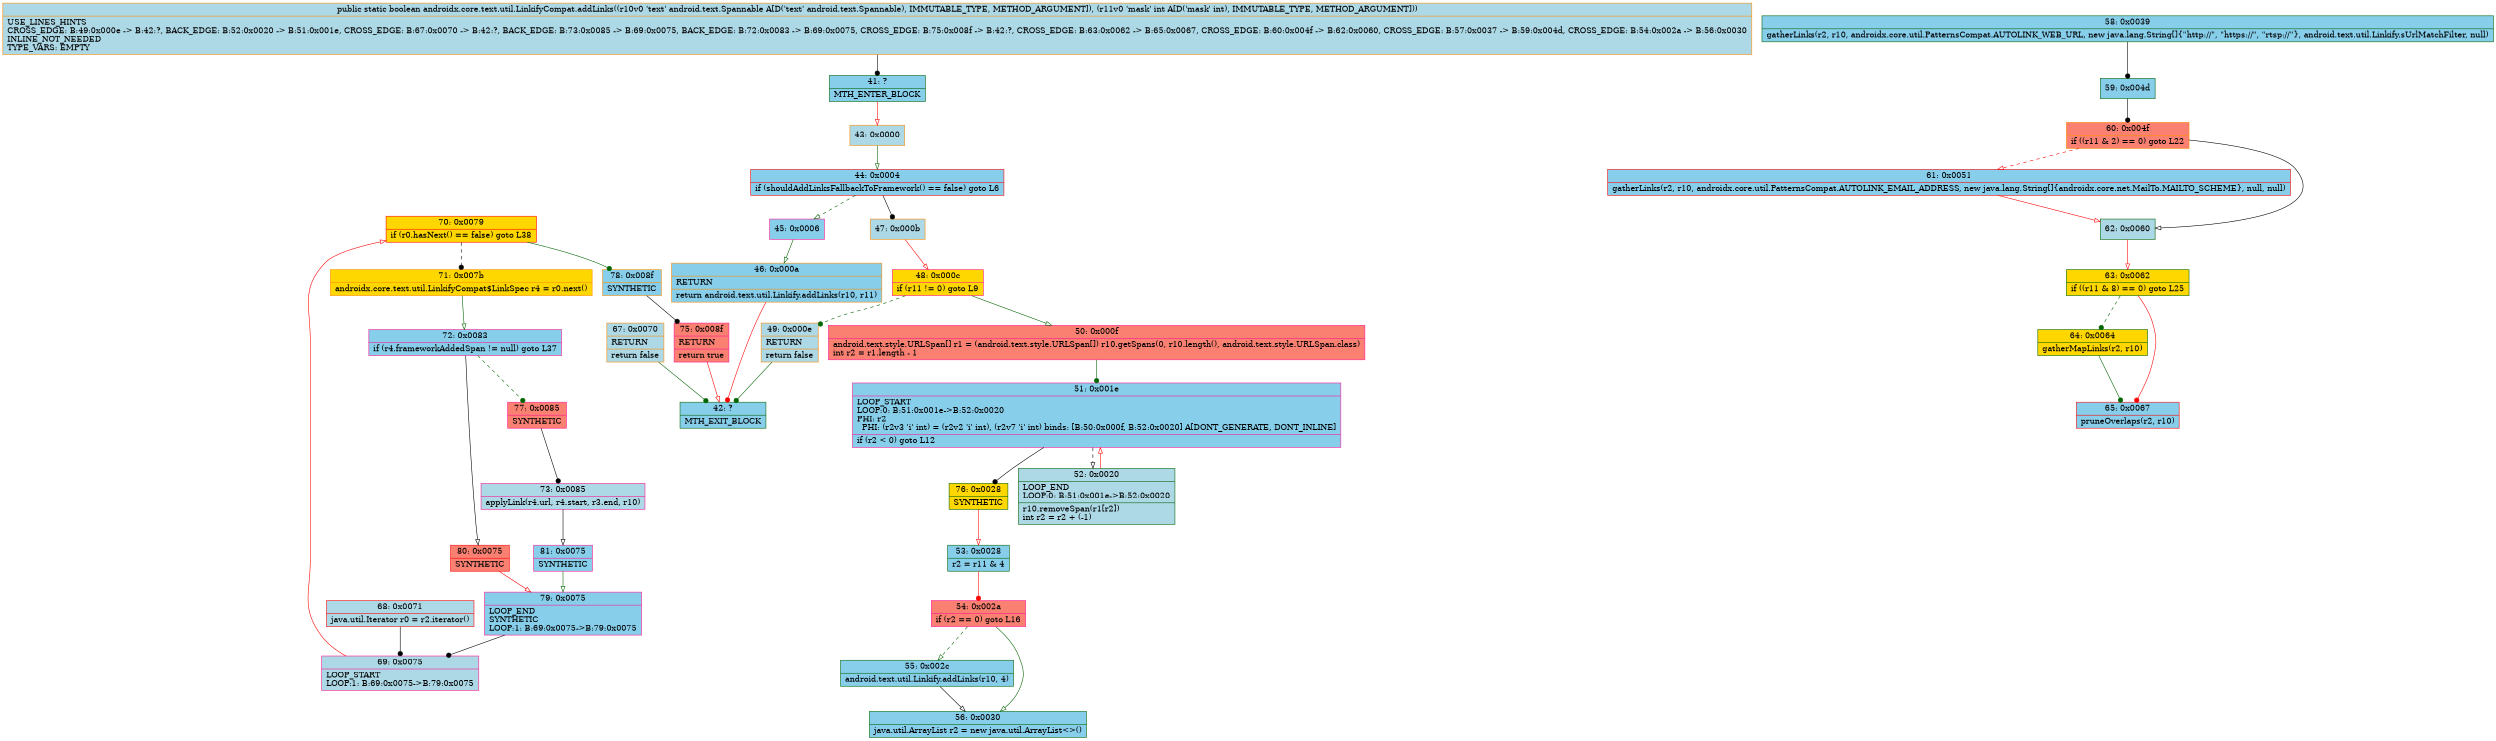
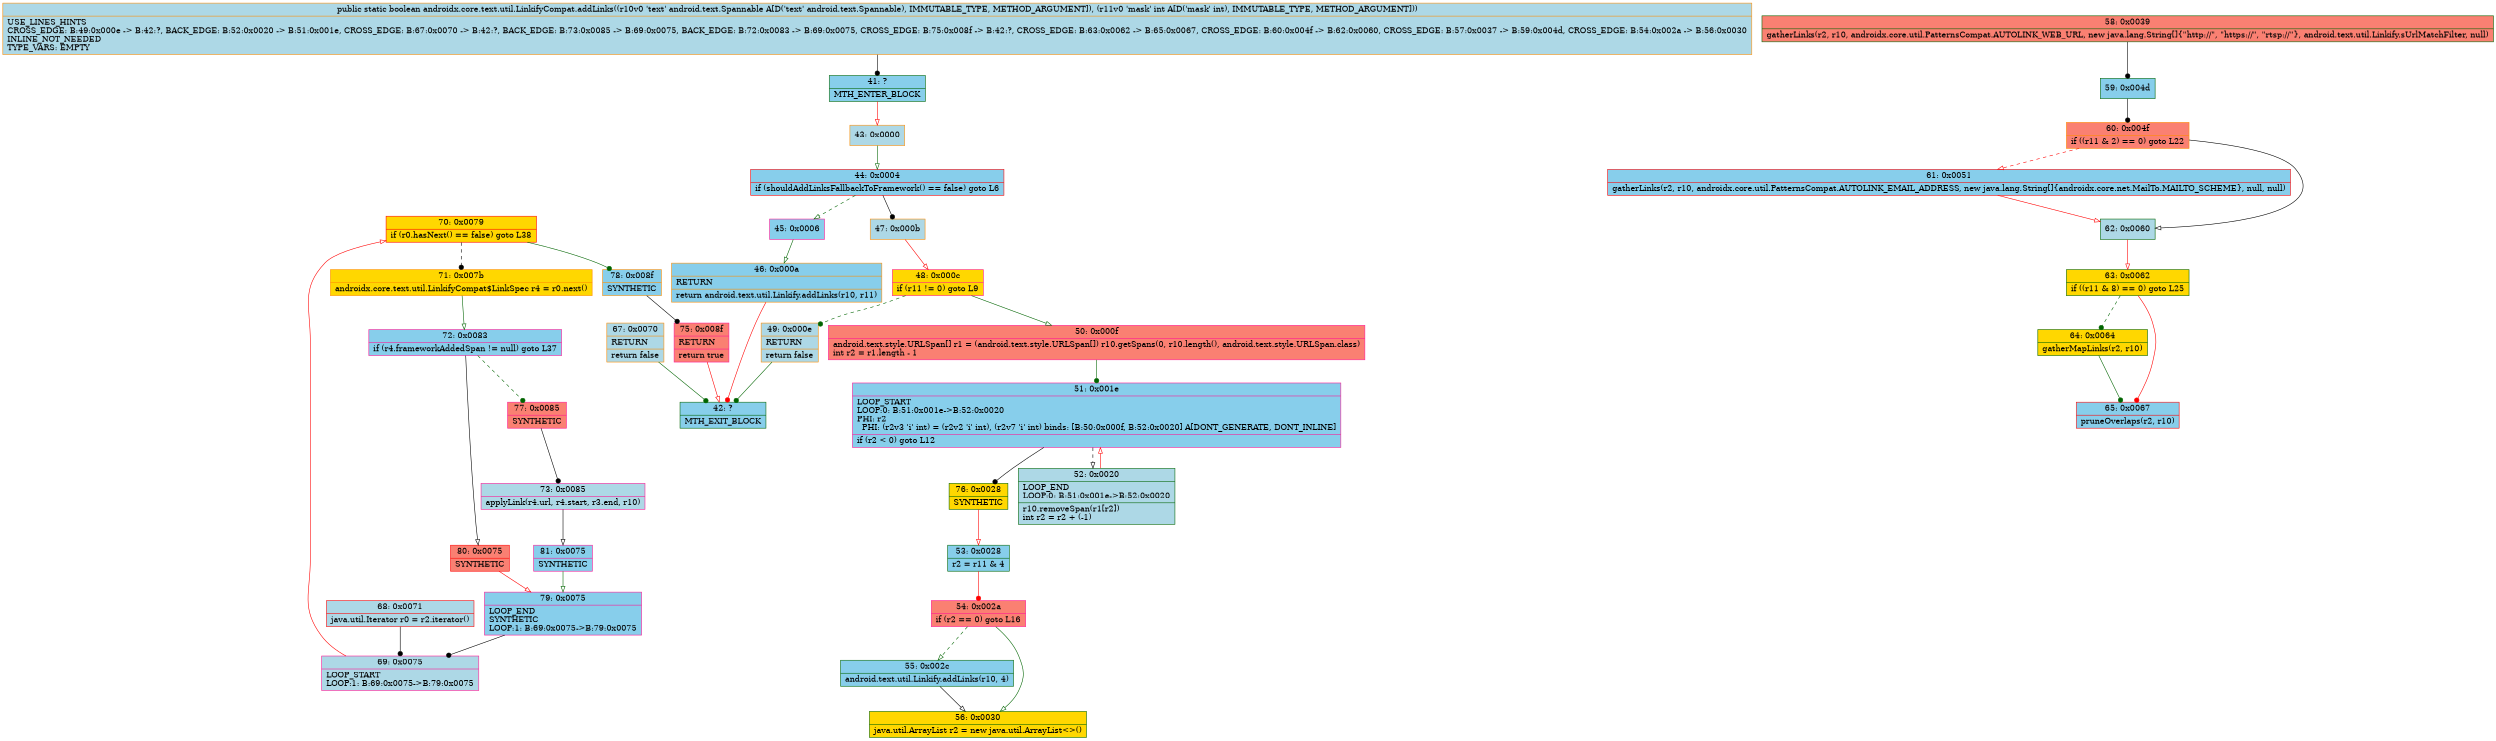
node "58: 0x0039": fillcolor skyblue -> salmon
node "56: 0x0030": fillcolor skyblue -> gold
